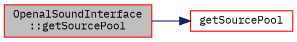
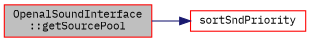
node "getSourcePool": label "getSourcePool" -> "sortSndPriority"
